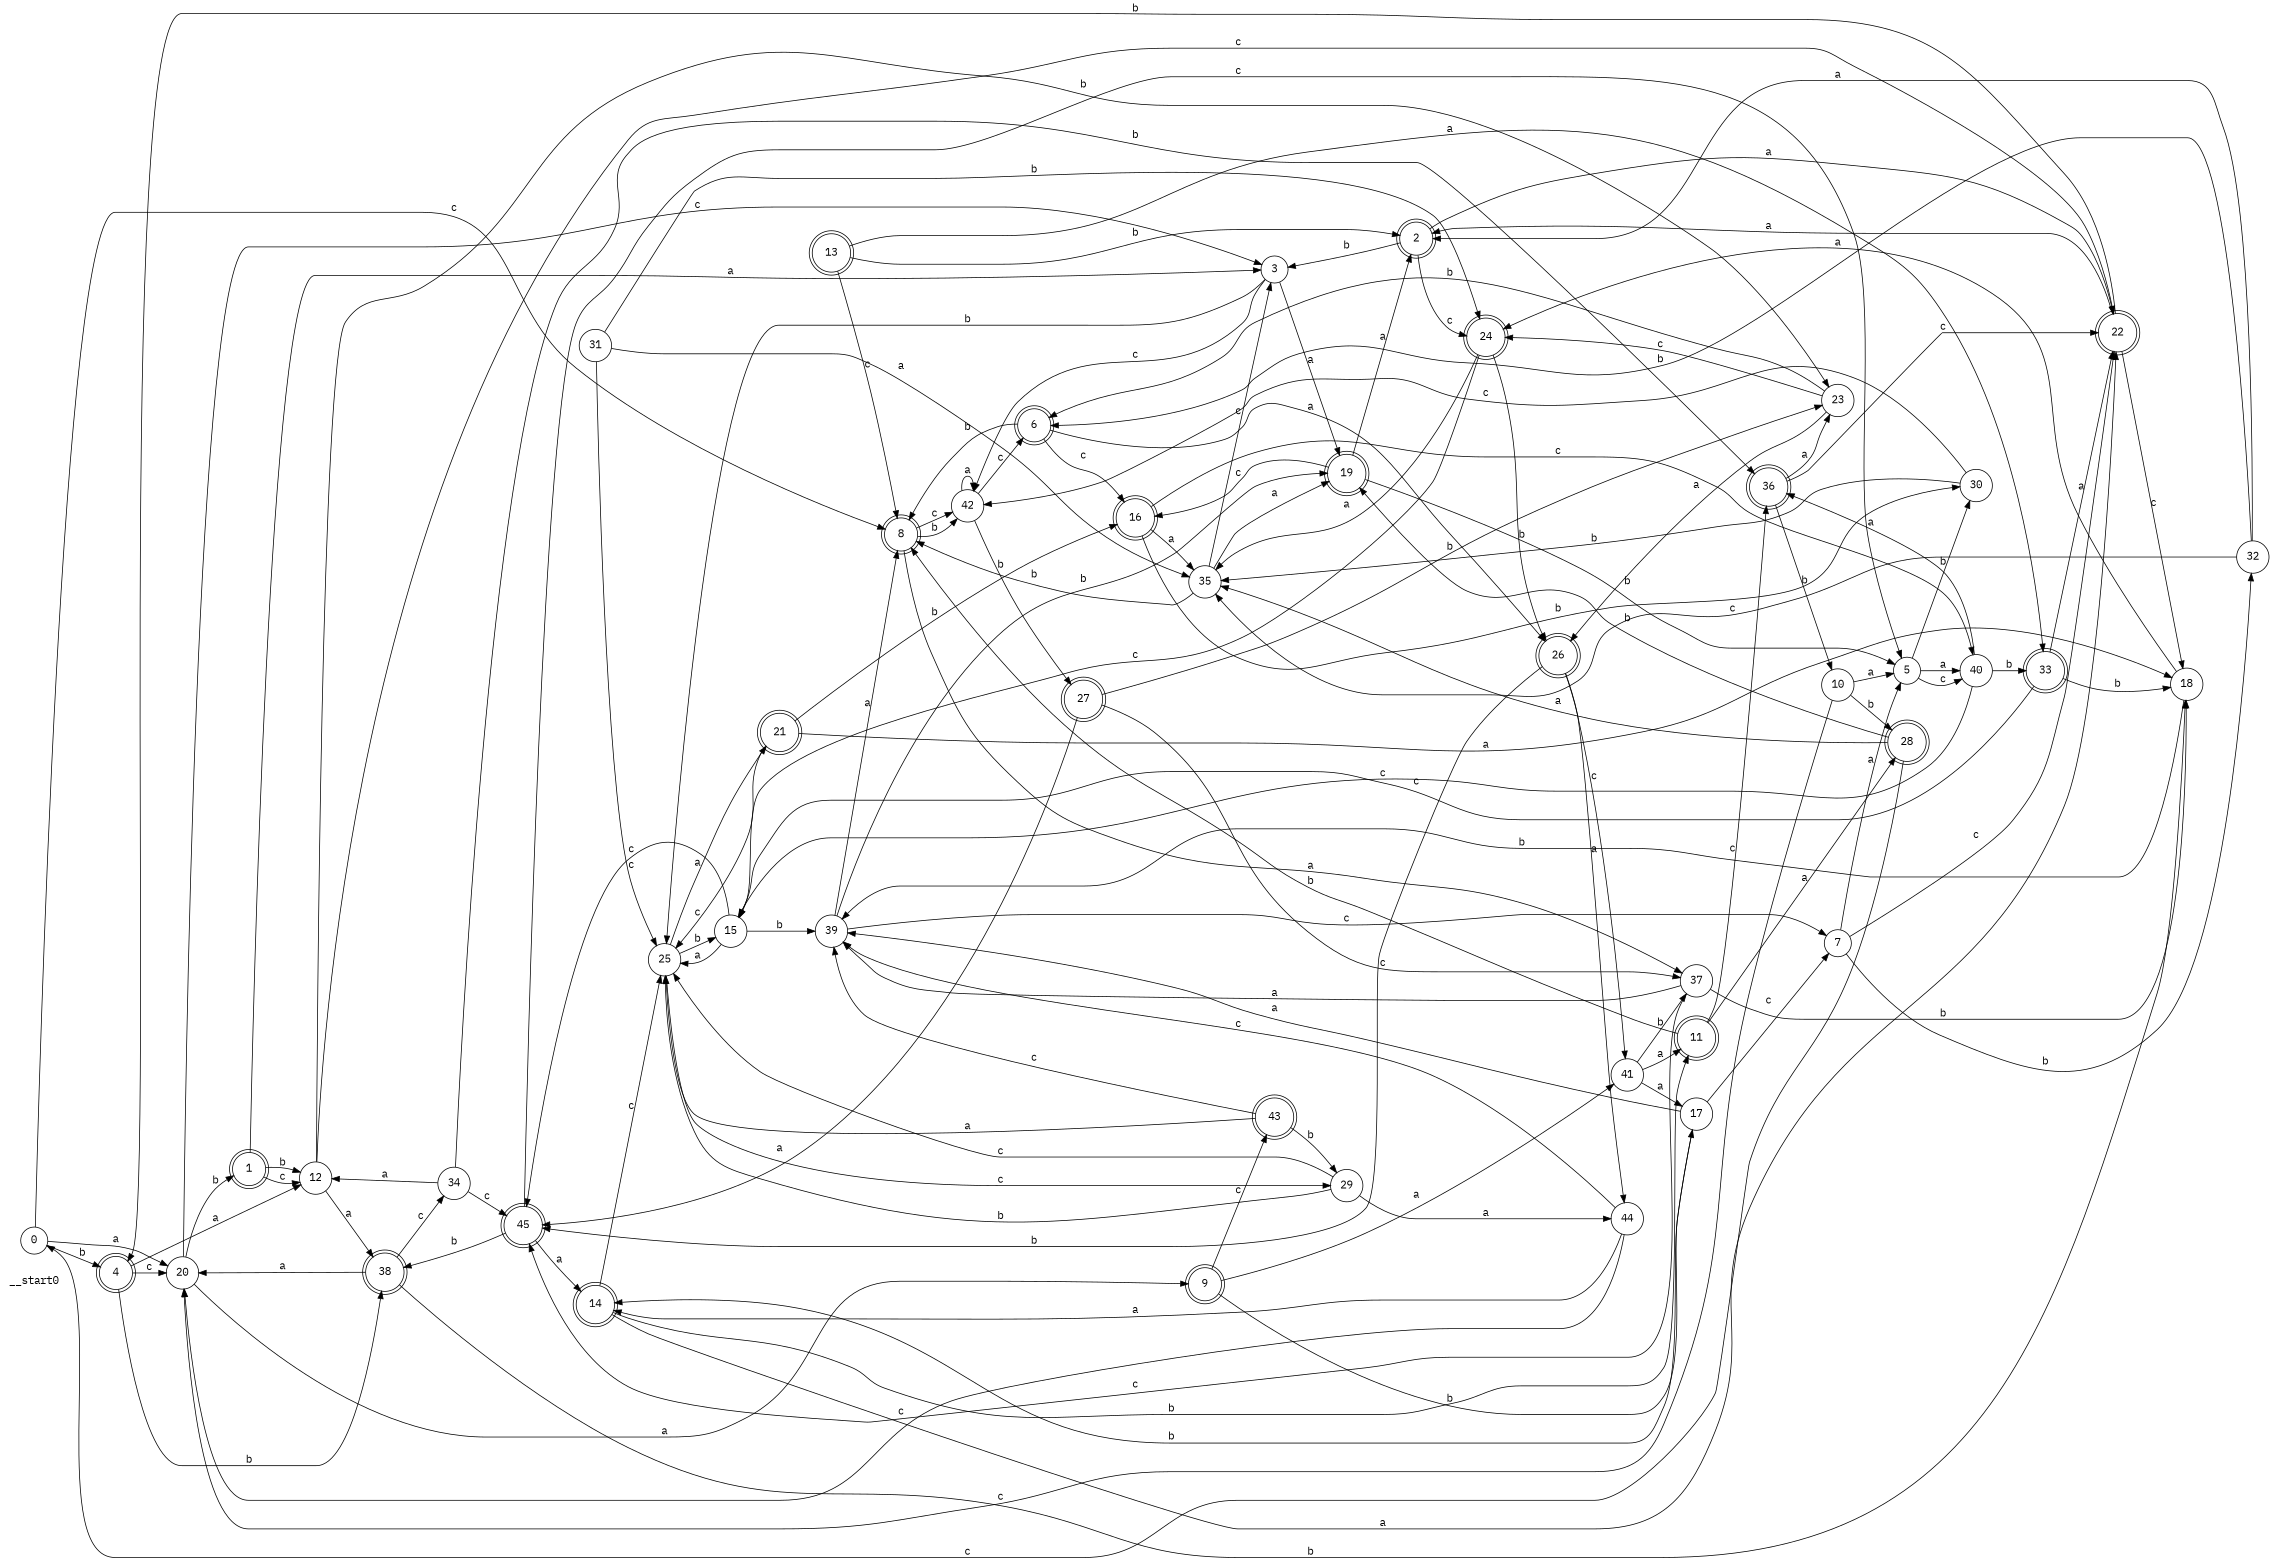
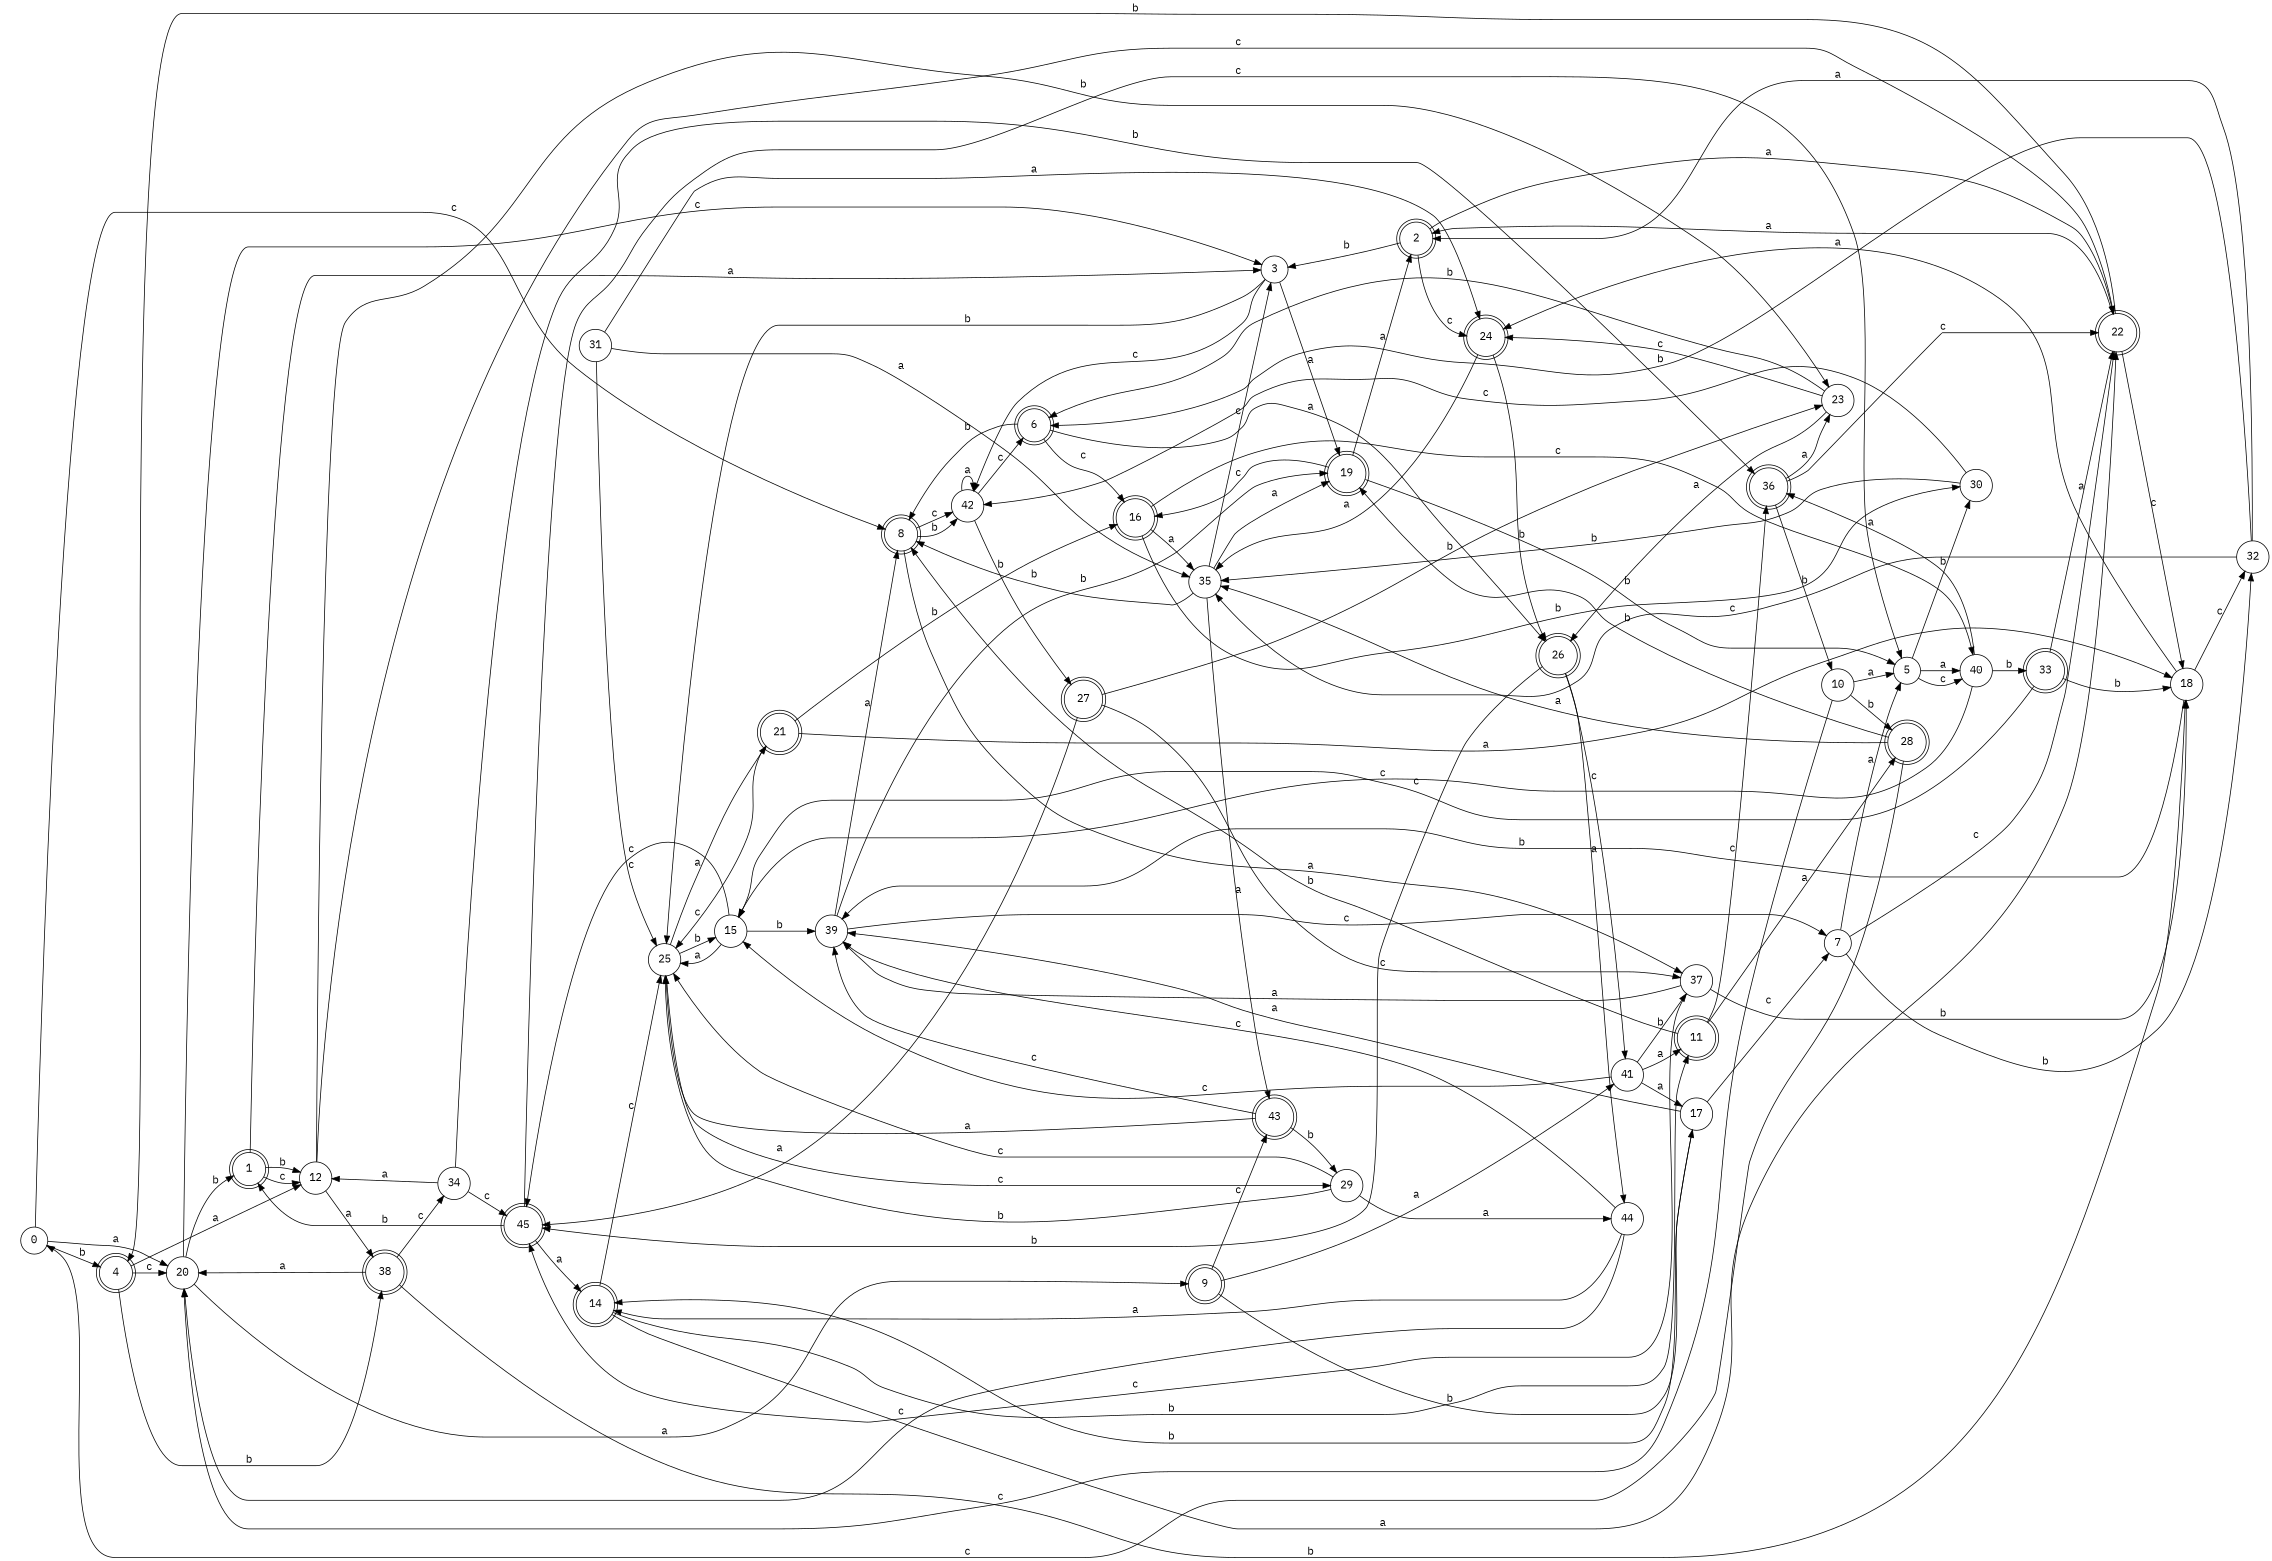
edge "31" -> "24": label "b" -> "a"
node "13": removed
edge "18" -> "32": added, label "c"
edge "24" -> "15": now "41" -> "15"
edge "35" -> "43": added, label "a"
edge "45" -> "38": now "45" -> "1"
node "__start0": removed
